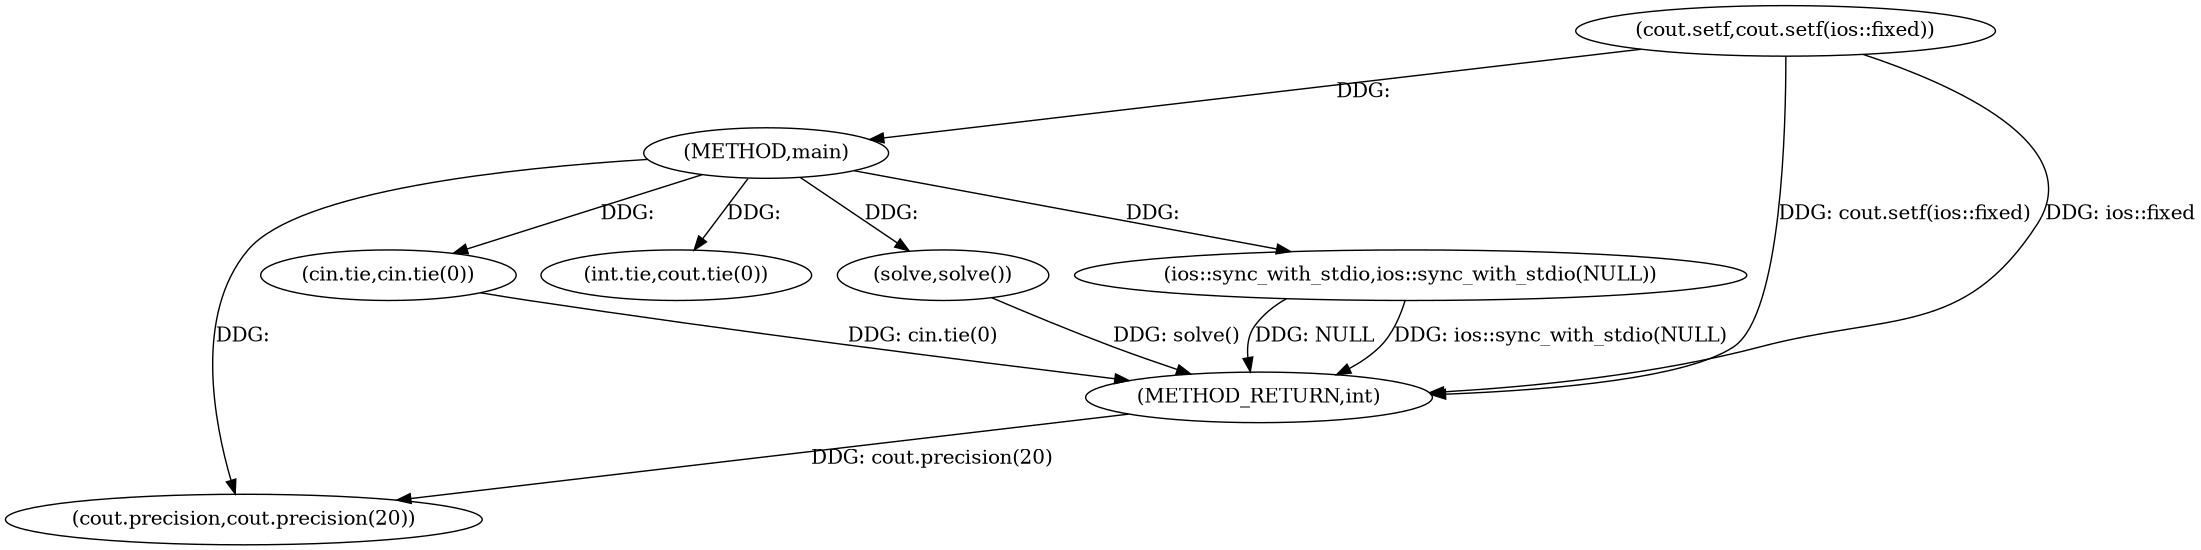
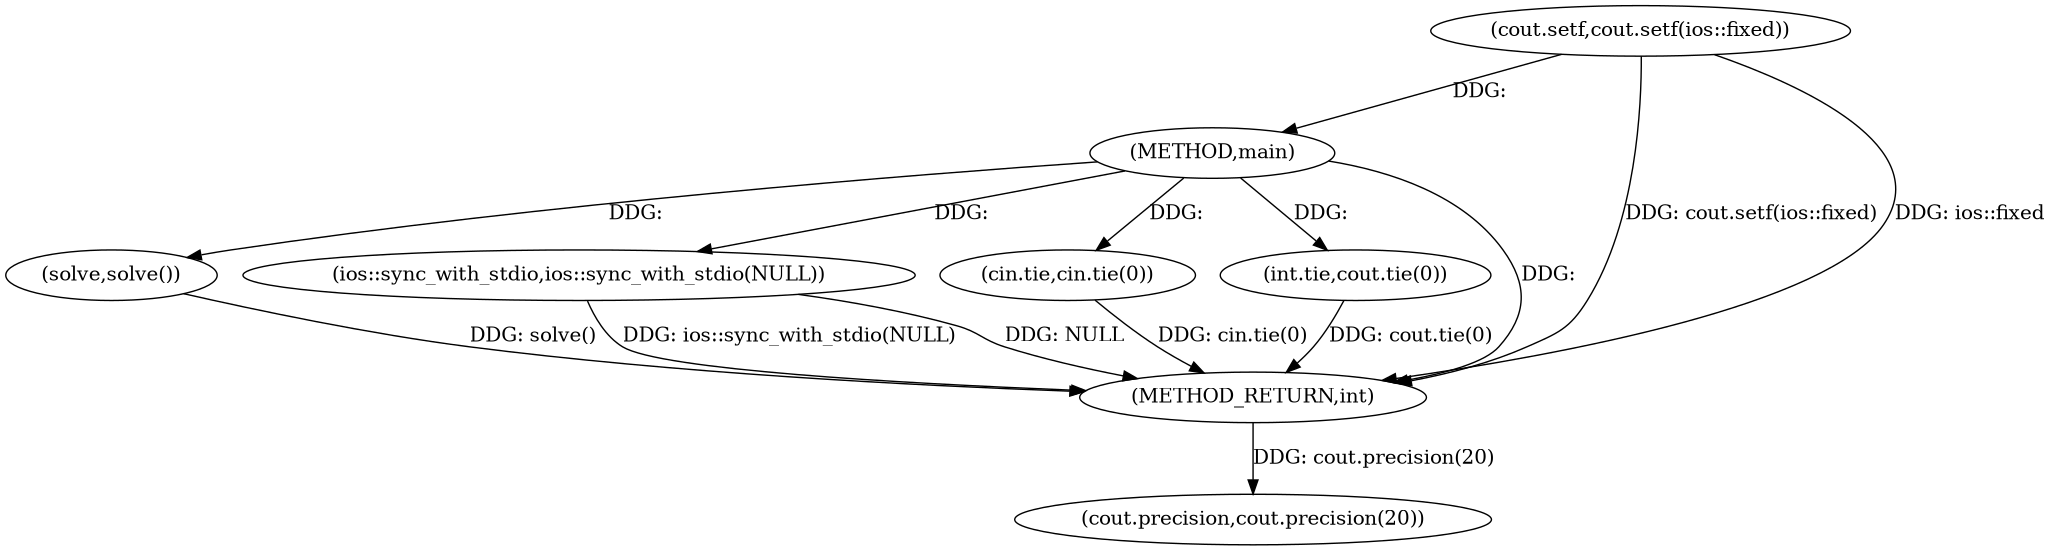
edge "(METHOD,main)" -> "(cout.precision,cout.precision(20))": now "(METHOD,main)" -> "(METHOD_RETURN,int)"
edge "(int.tie,cout.tie(0))" -> "(METHOD_RETURN,int)": added, label "DDG: cout.tie(0)"
